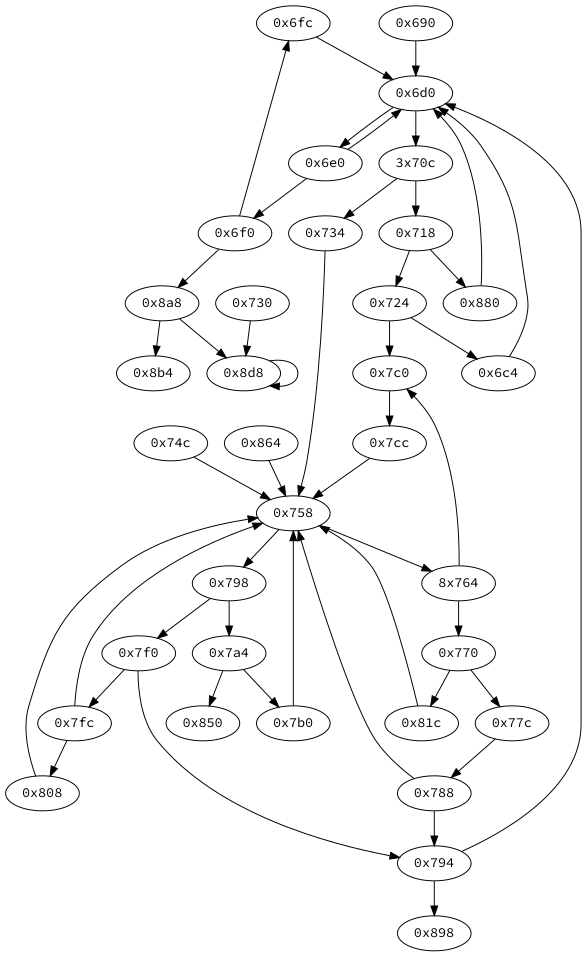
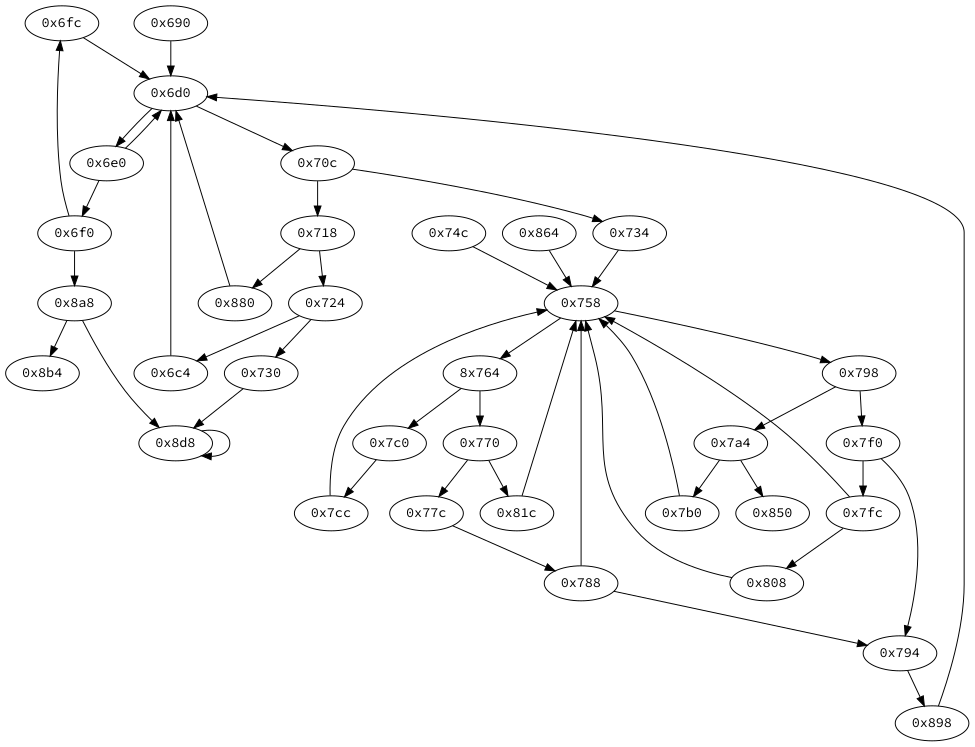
node "3x70c": label "3x70c" -> "0x70c"
edge "0x724" -> "0x7c0": now "0x724" -> "0x730"
edge "0x794" -> "0x6d0": now "0x898" -> "0x6d0"
